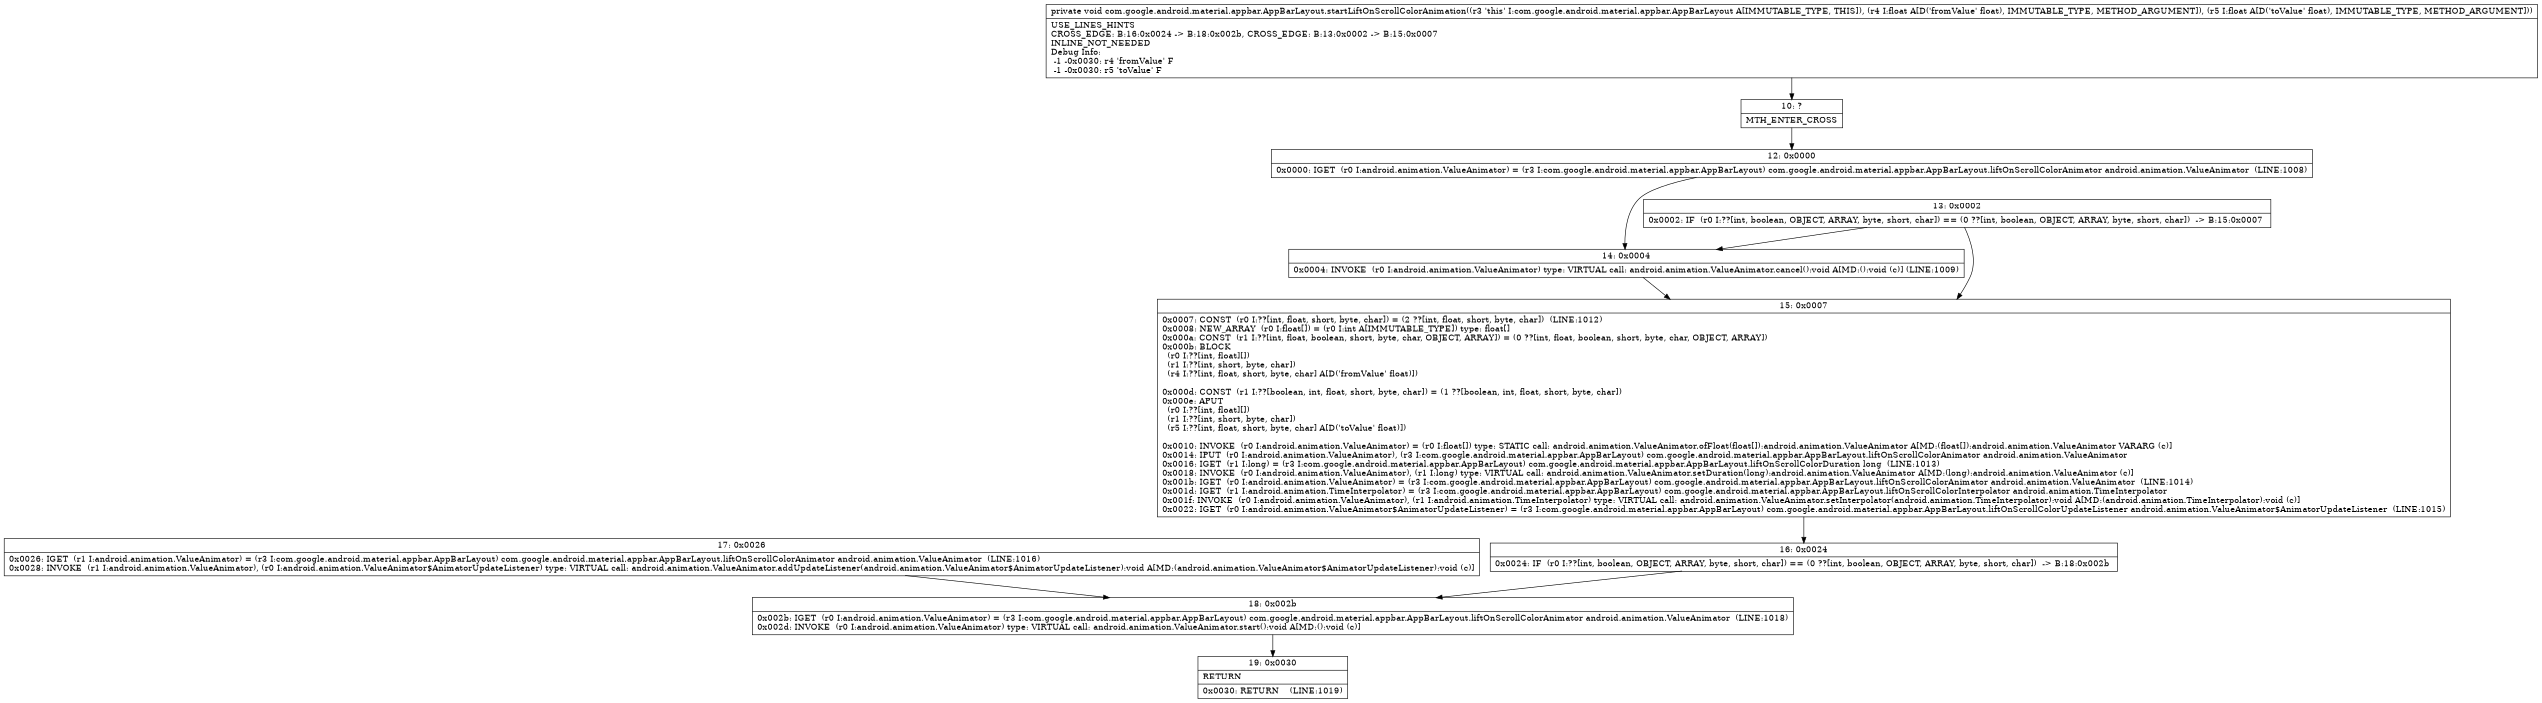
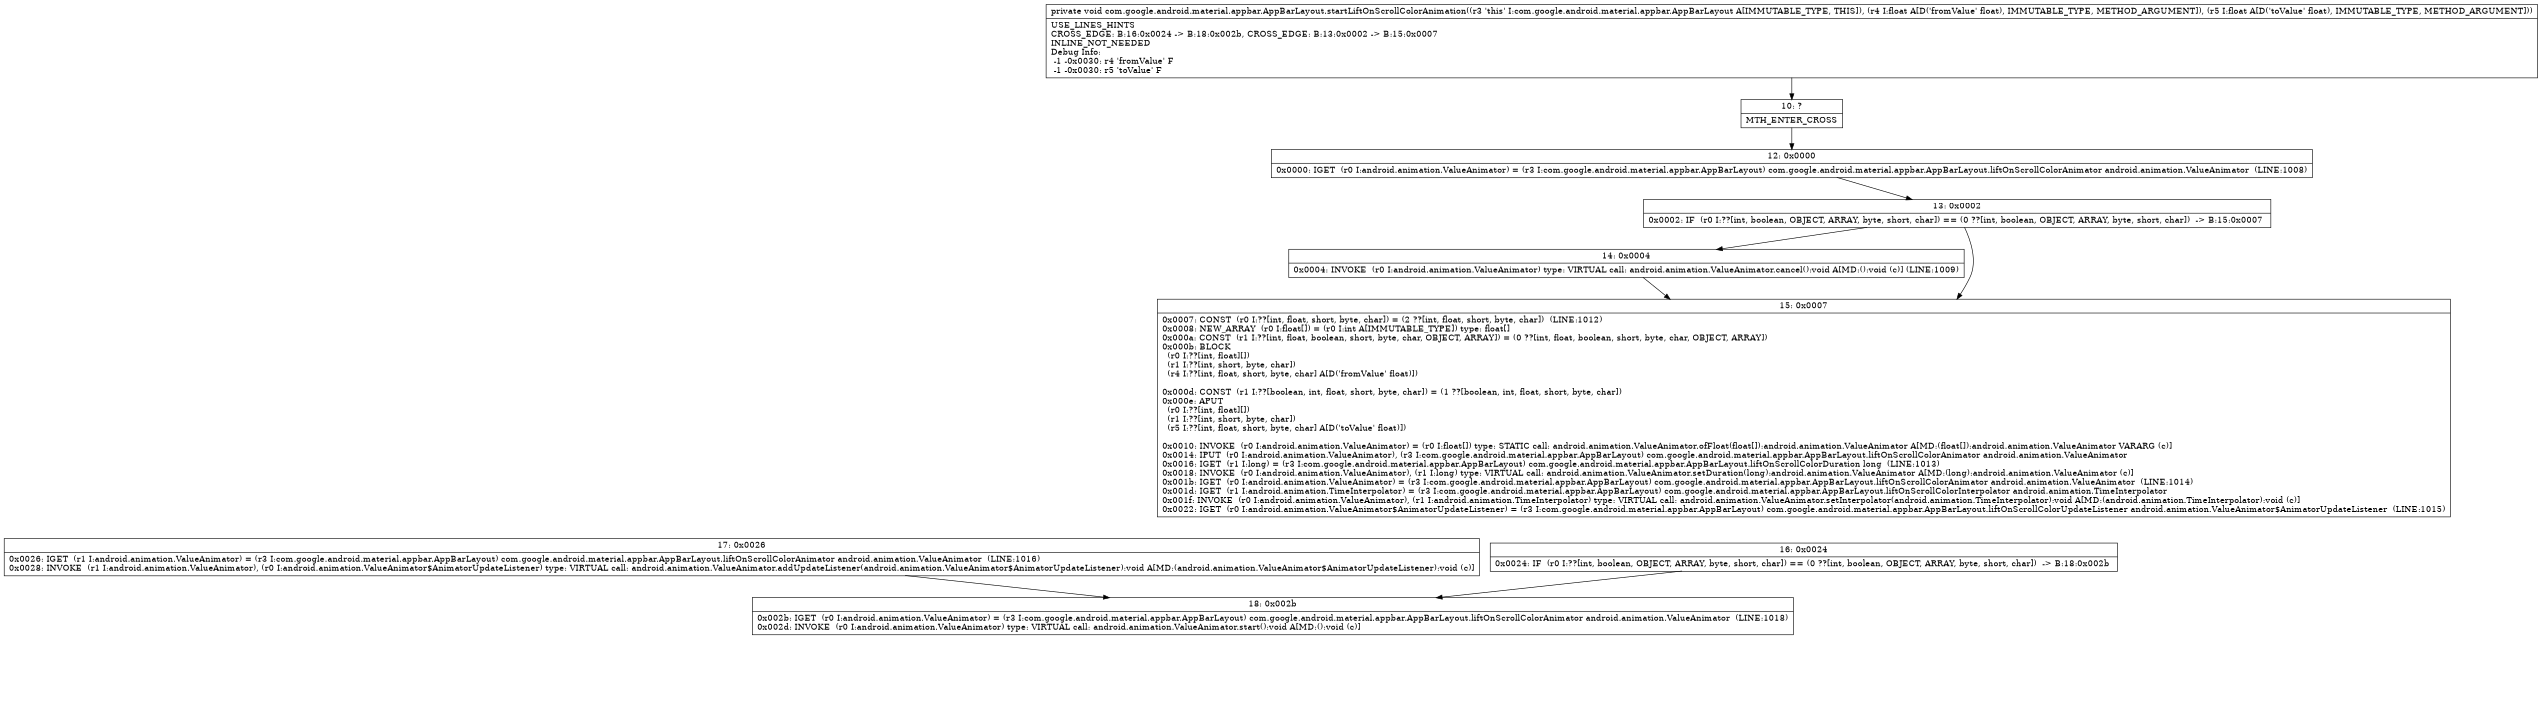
edge "12: 0x0000" -> "14: 0x0004": now "12: 0x0000" -> "13: 0x0002"
edge "15: 0x0007" -> "16: 0x0024": removed
node "19: 0x0030": removed
